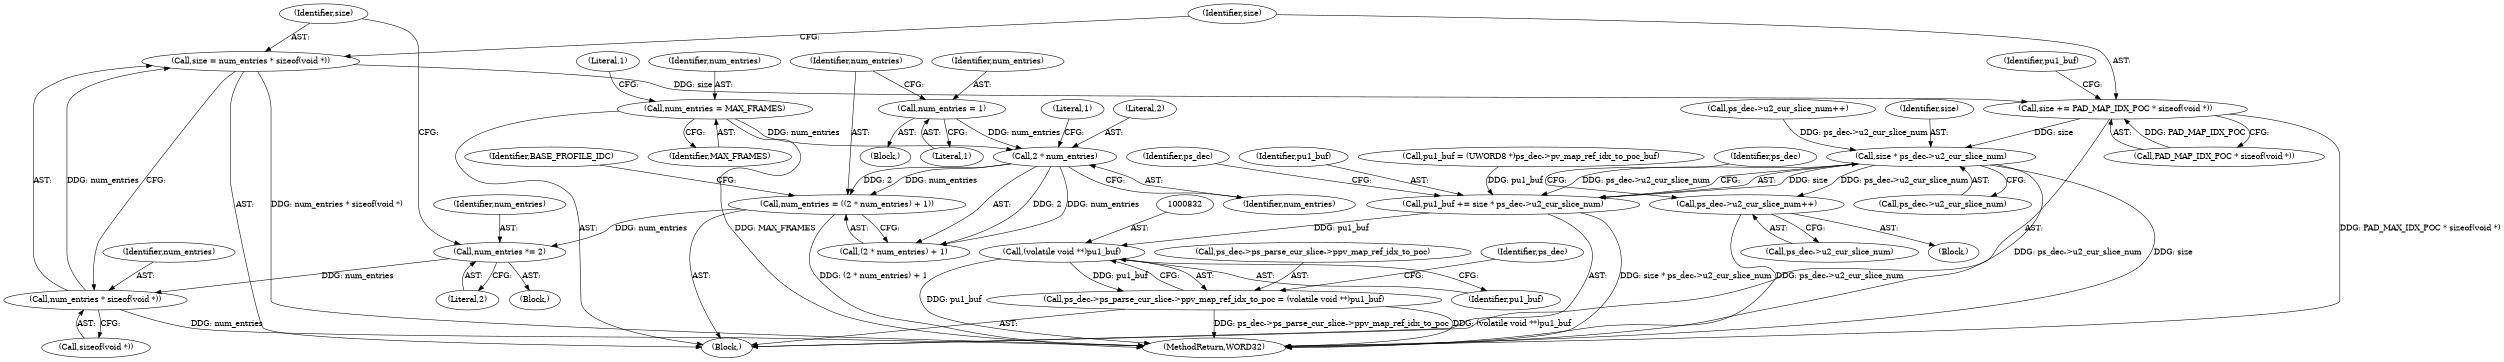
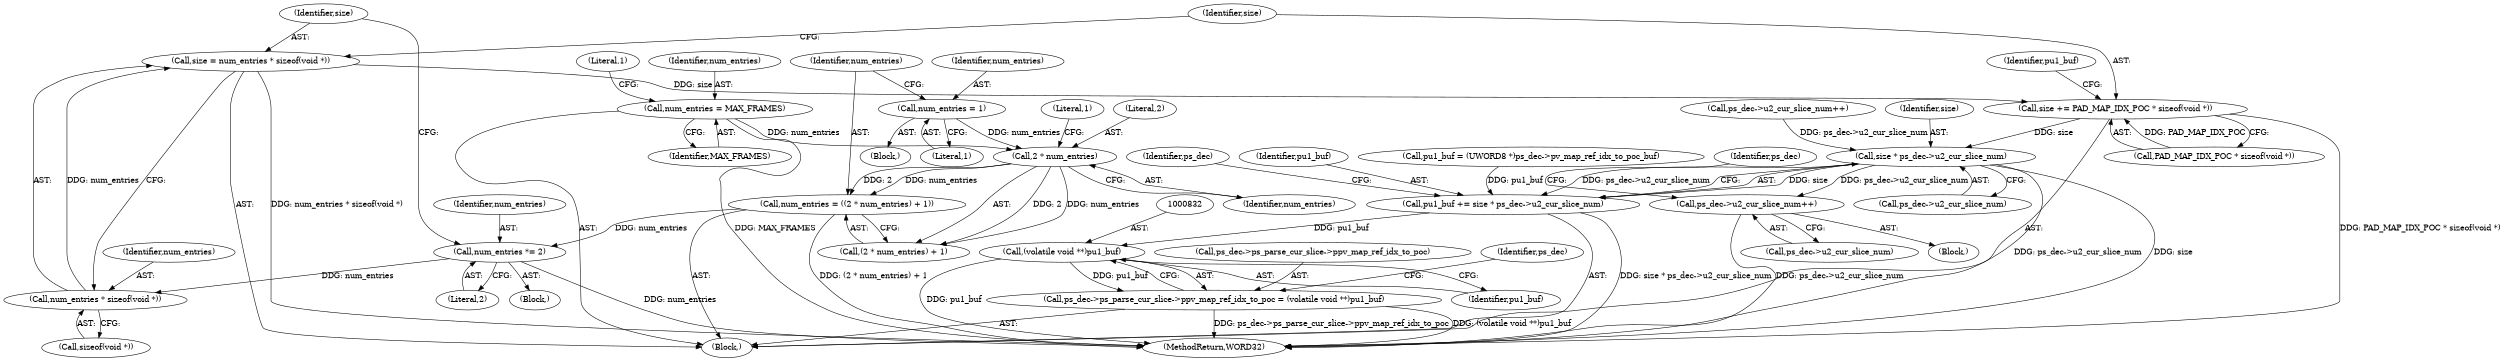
node "(Identifier,BASE_PROFILE_IDC)": removed
edge "(Call,size += PAD_MAP_IDX_POC * sizeof(void *))" -> "(MethodReturn,WORD32)": label "DDG: PAD_MAX_IDX_POC * sizeof(void *)" -> "DDG: PAD_MAP_IDX_POC * sizeof(void *)"
edge "(Call,num_entries * sizeof(void *))" -> "(MethodReturn,WORD32)": now "(Call,num_entries *= 2)" -> "(MethodReturn,WORD32)"
